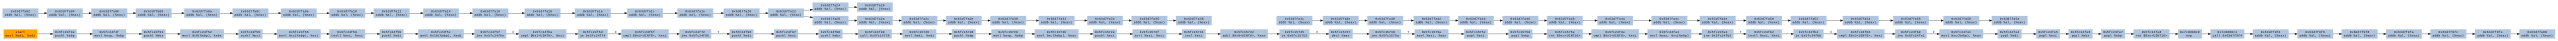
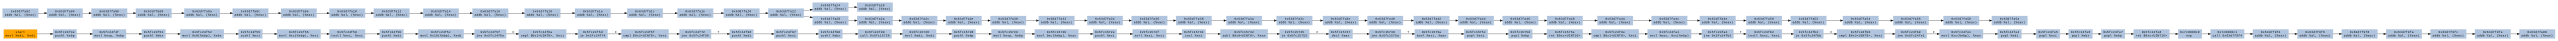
node "0x63d7fa3a addb %al, (%eax)": added
